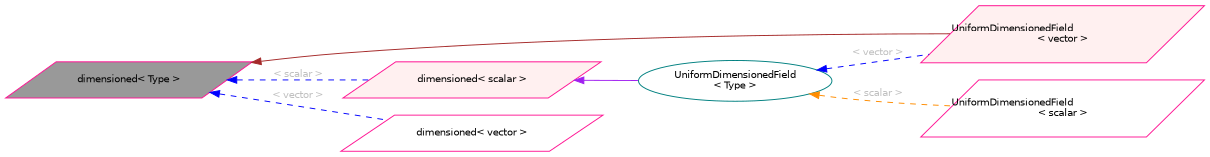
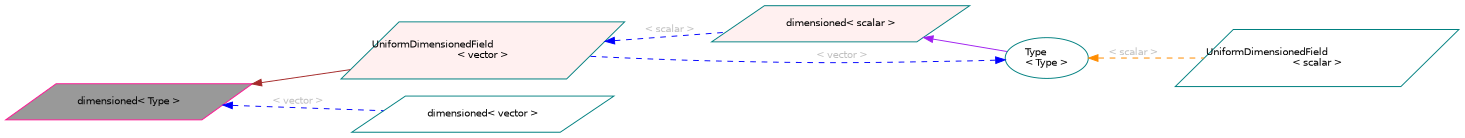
node "UniformDimensionedField < vector >": color deeppink -> teal
edge "dimensioned< scalar >" -> "dimensioned< Type >": now "dimensioned< scalar >" -> "UniformDimensionedField < vector >"
node "dimensioned< scalar >": color deeppink -> teal
node "UniformDimensionedField < Type >": label "UniformDimensionedField < Type >" -> "Type < Type >"
node "UniformDimensionedField < scalar >": color deeppink -> teal
node "dimensioned< vector >": color deeppink -> teal
